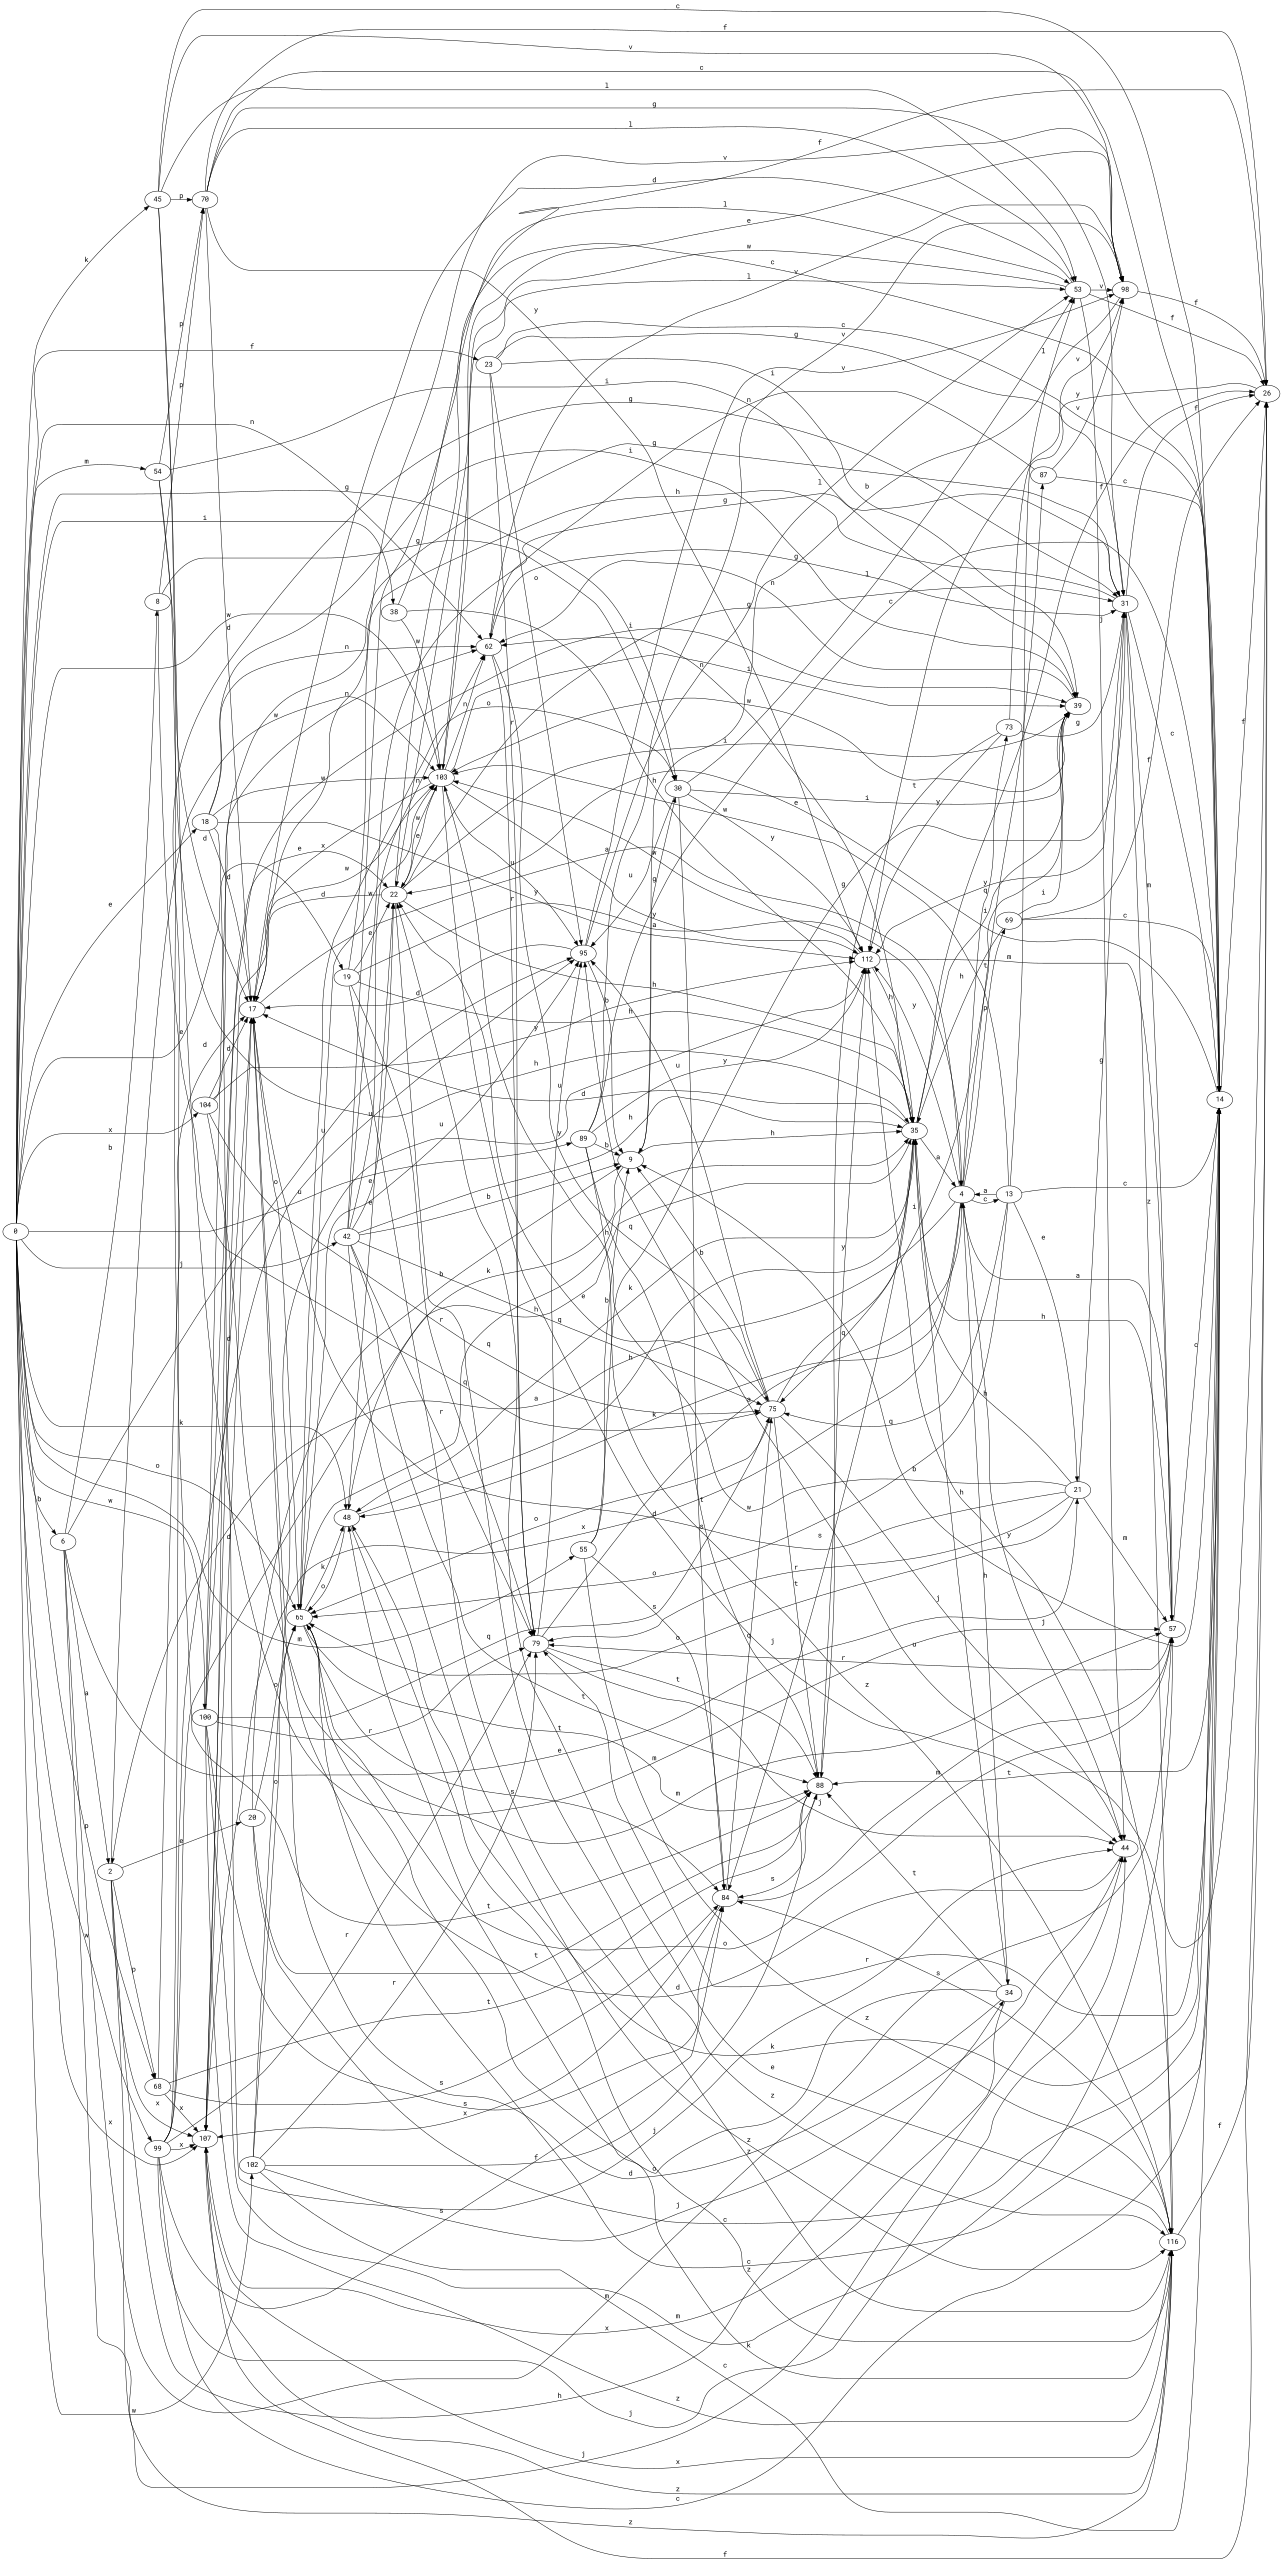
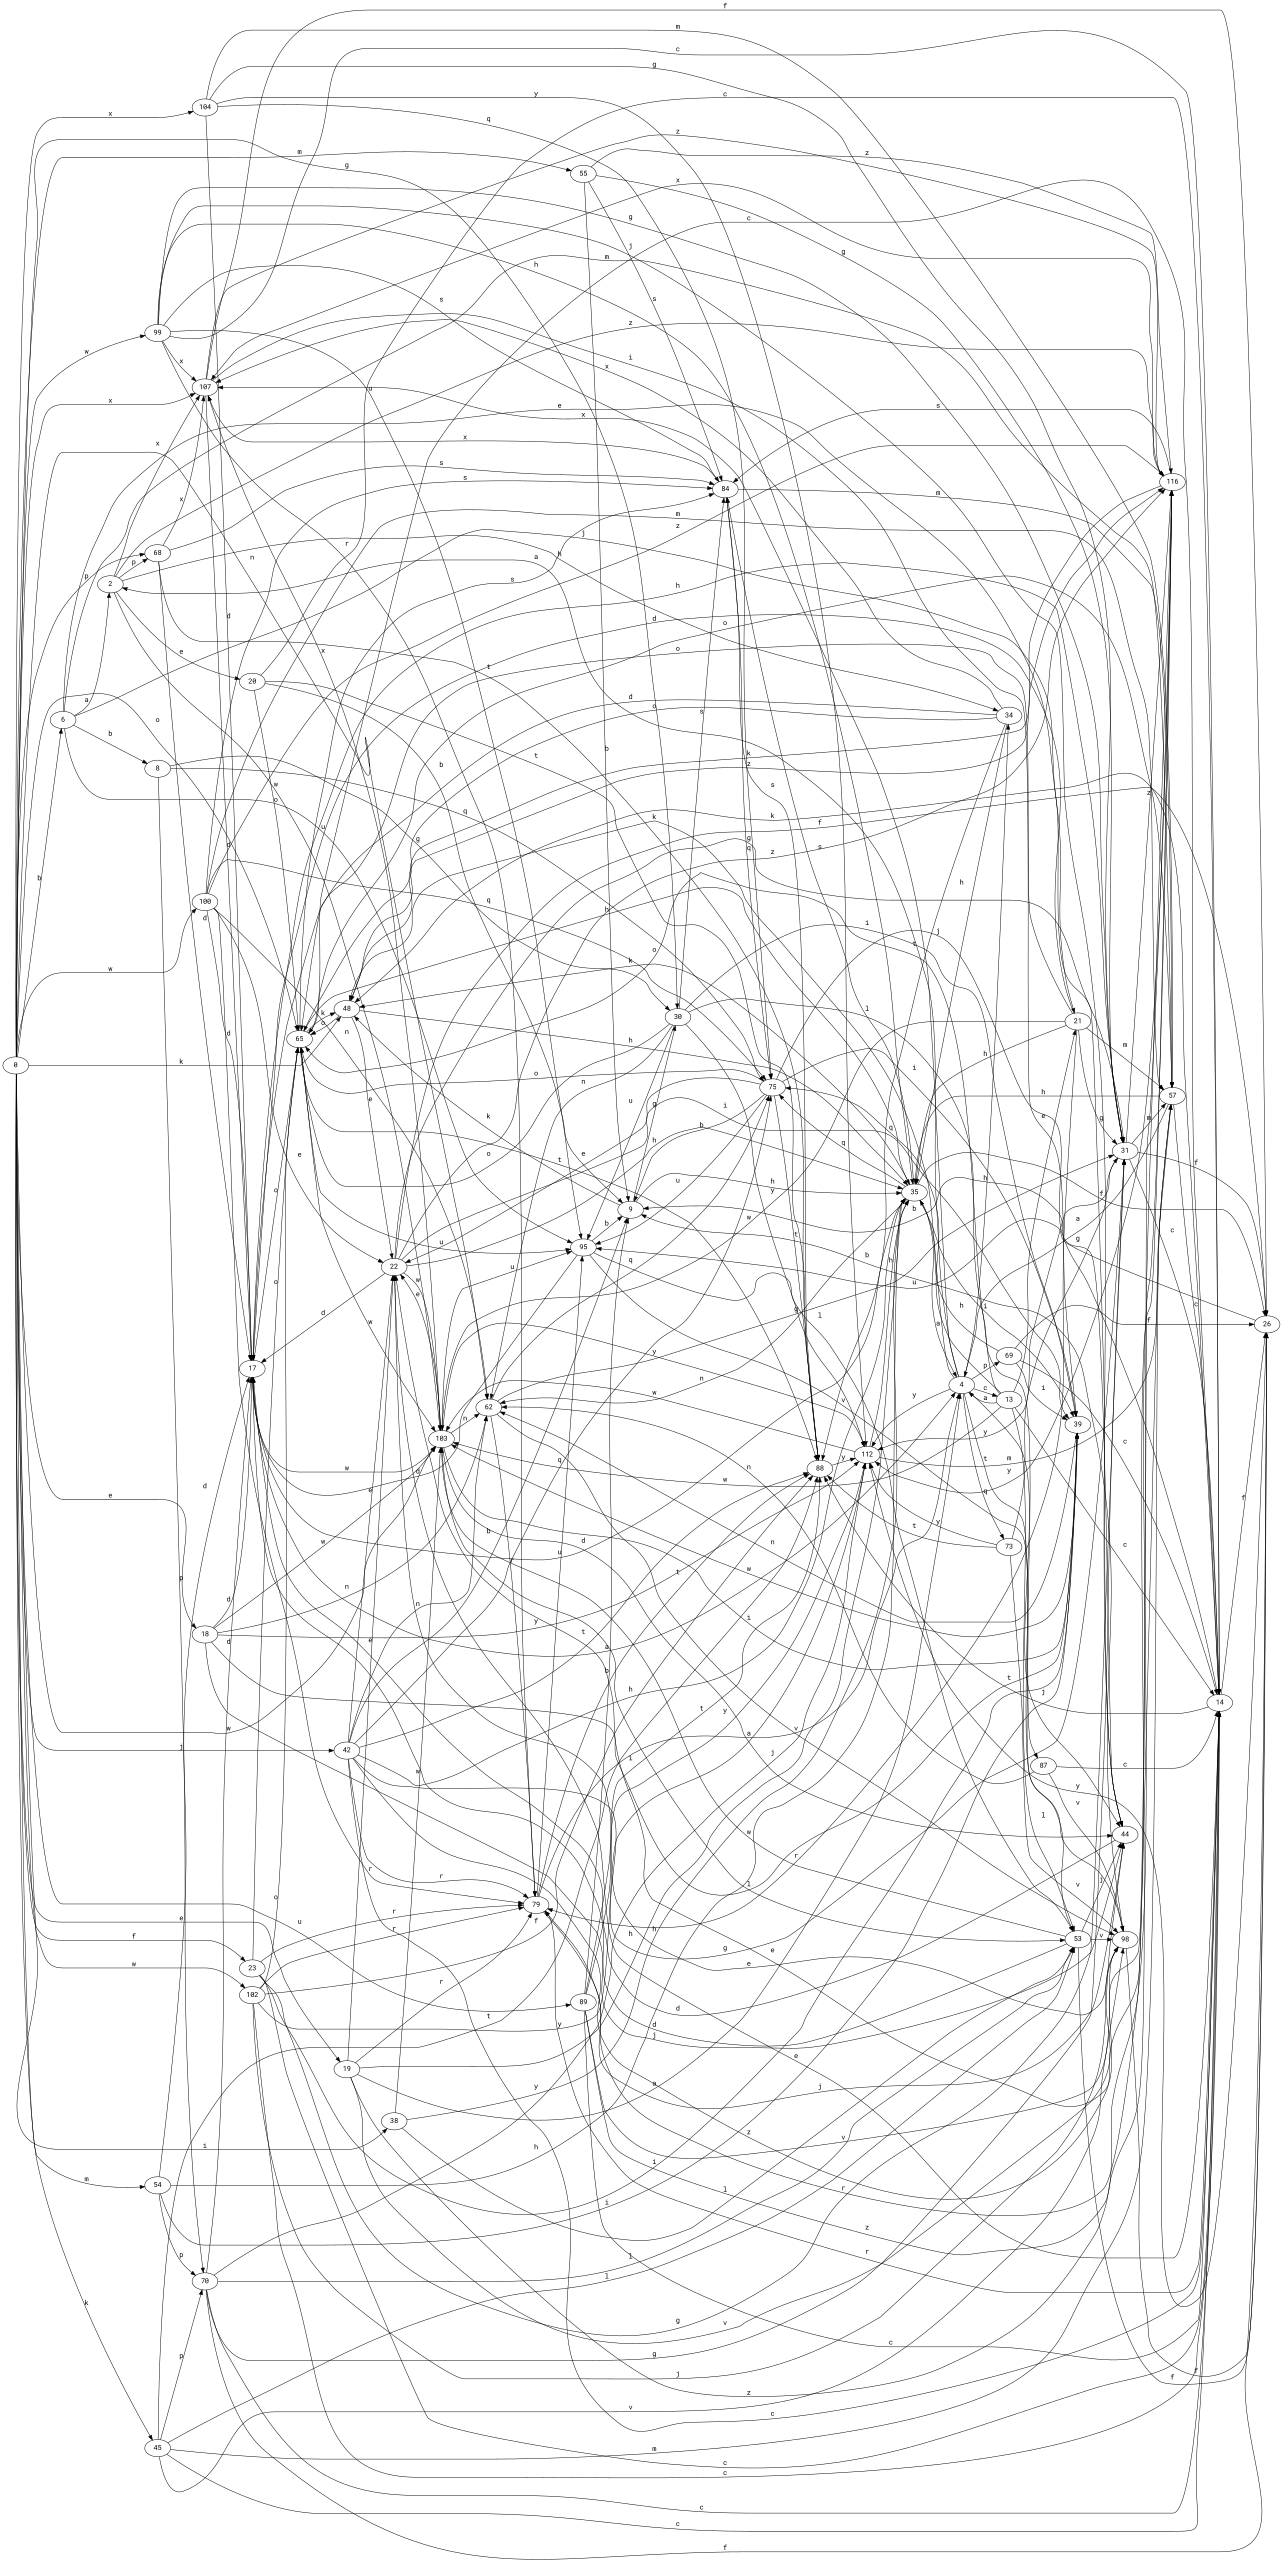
edge "23" -> "95": now "23" -> "65"
edge "30" -> "62": added, label "n"
edge "116" -> "26": removed, label "f"
